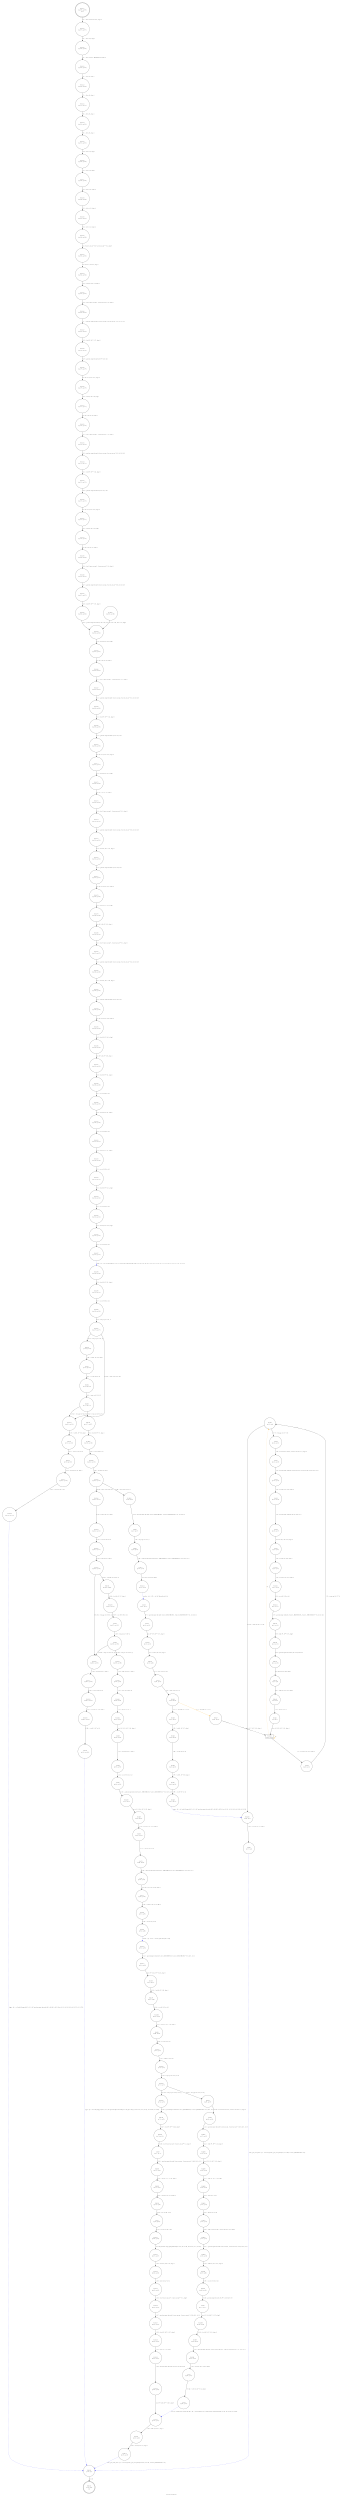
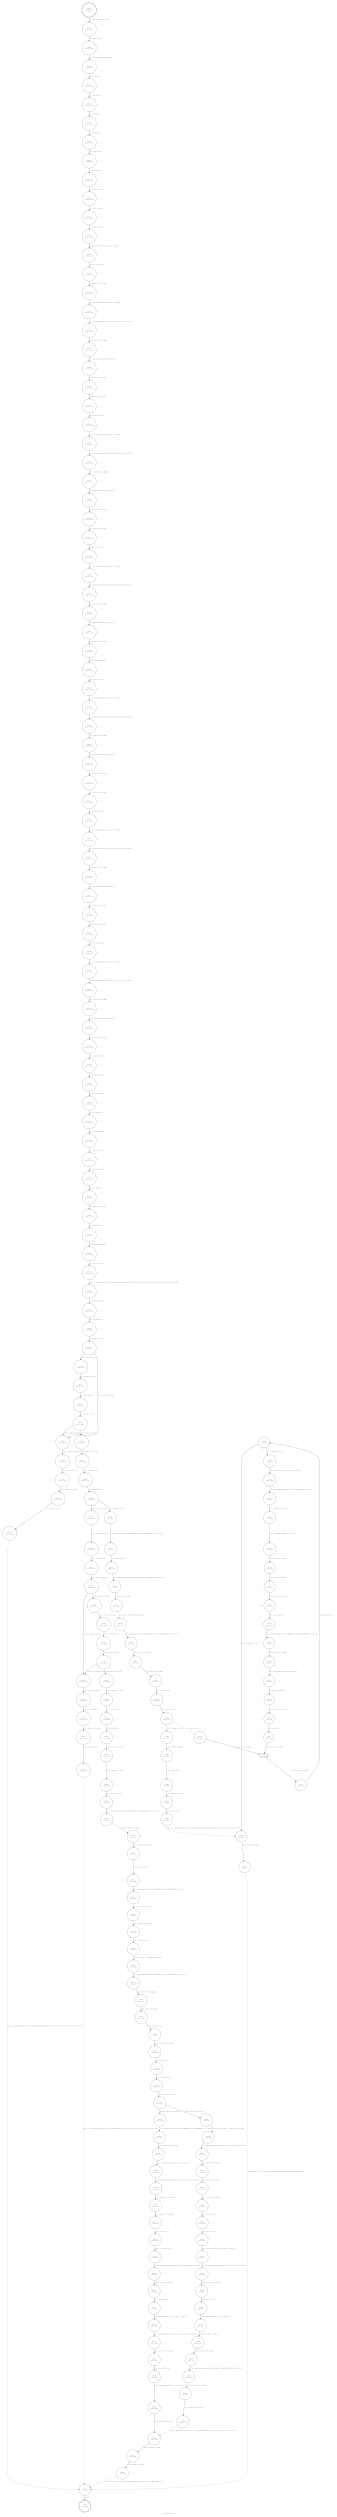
edge "N36362 (rp:166, ep:166)" -> "N36364 (rp:164, ep:164)": now "N36362 (rp:166, ep:166)" -> "N36363 (rp:165, ep:165)"
